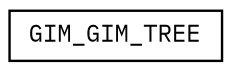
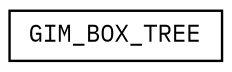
node "GIM_GIM_TREE": label "GIM_GIM_TREE" -> "GIM_BOX_TREE"
